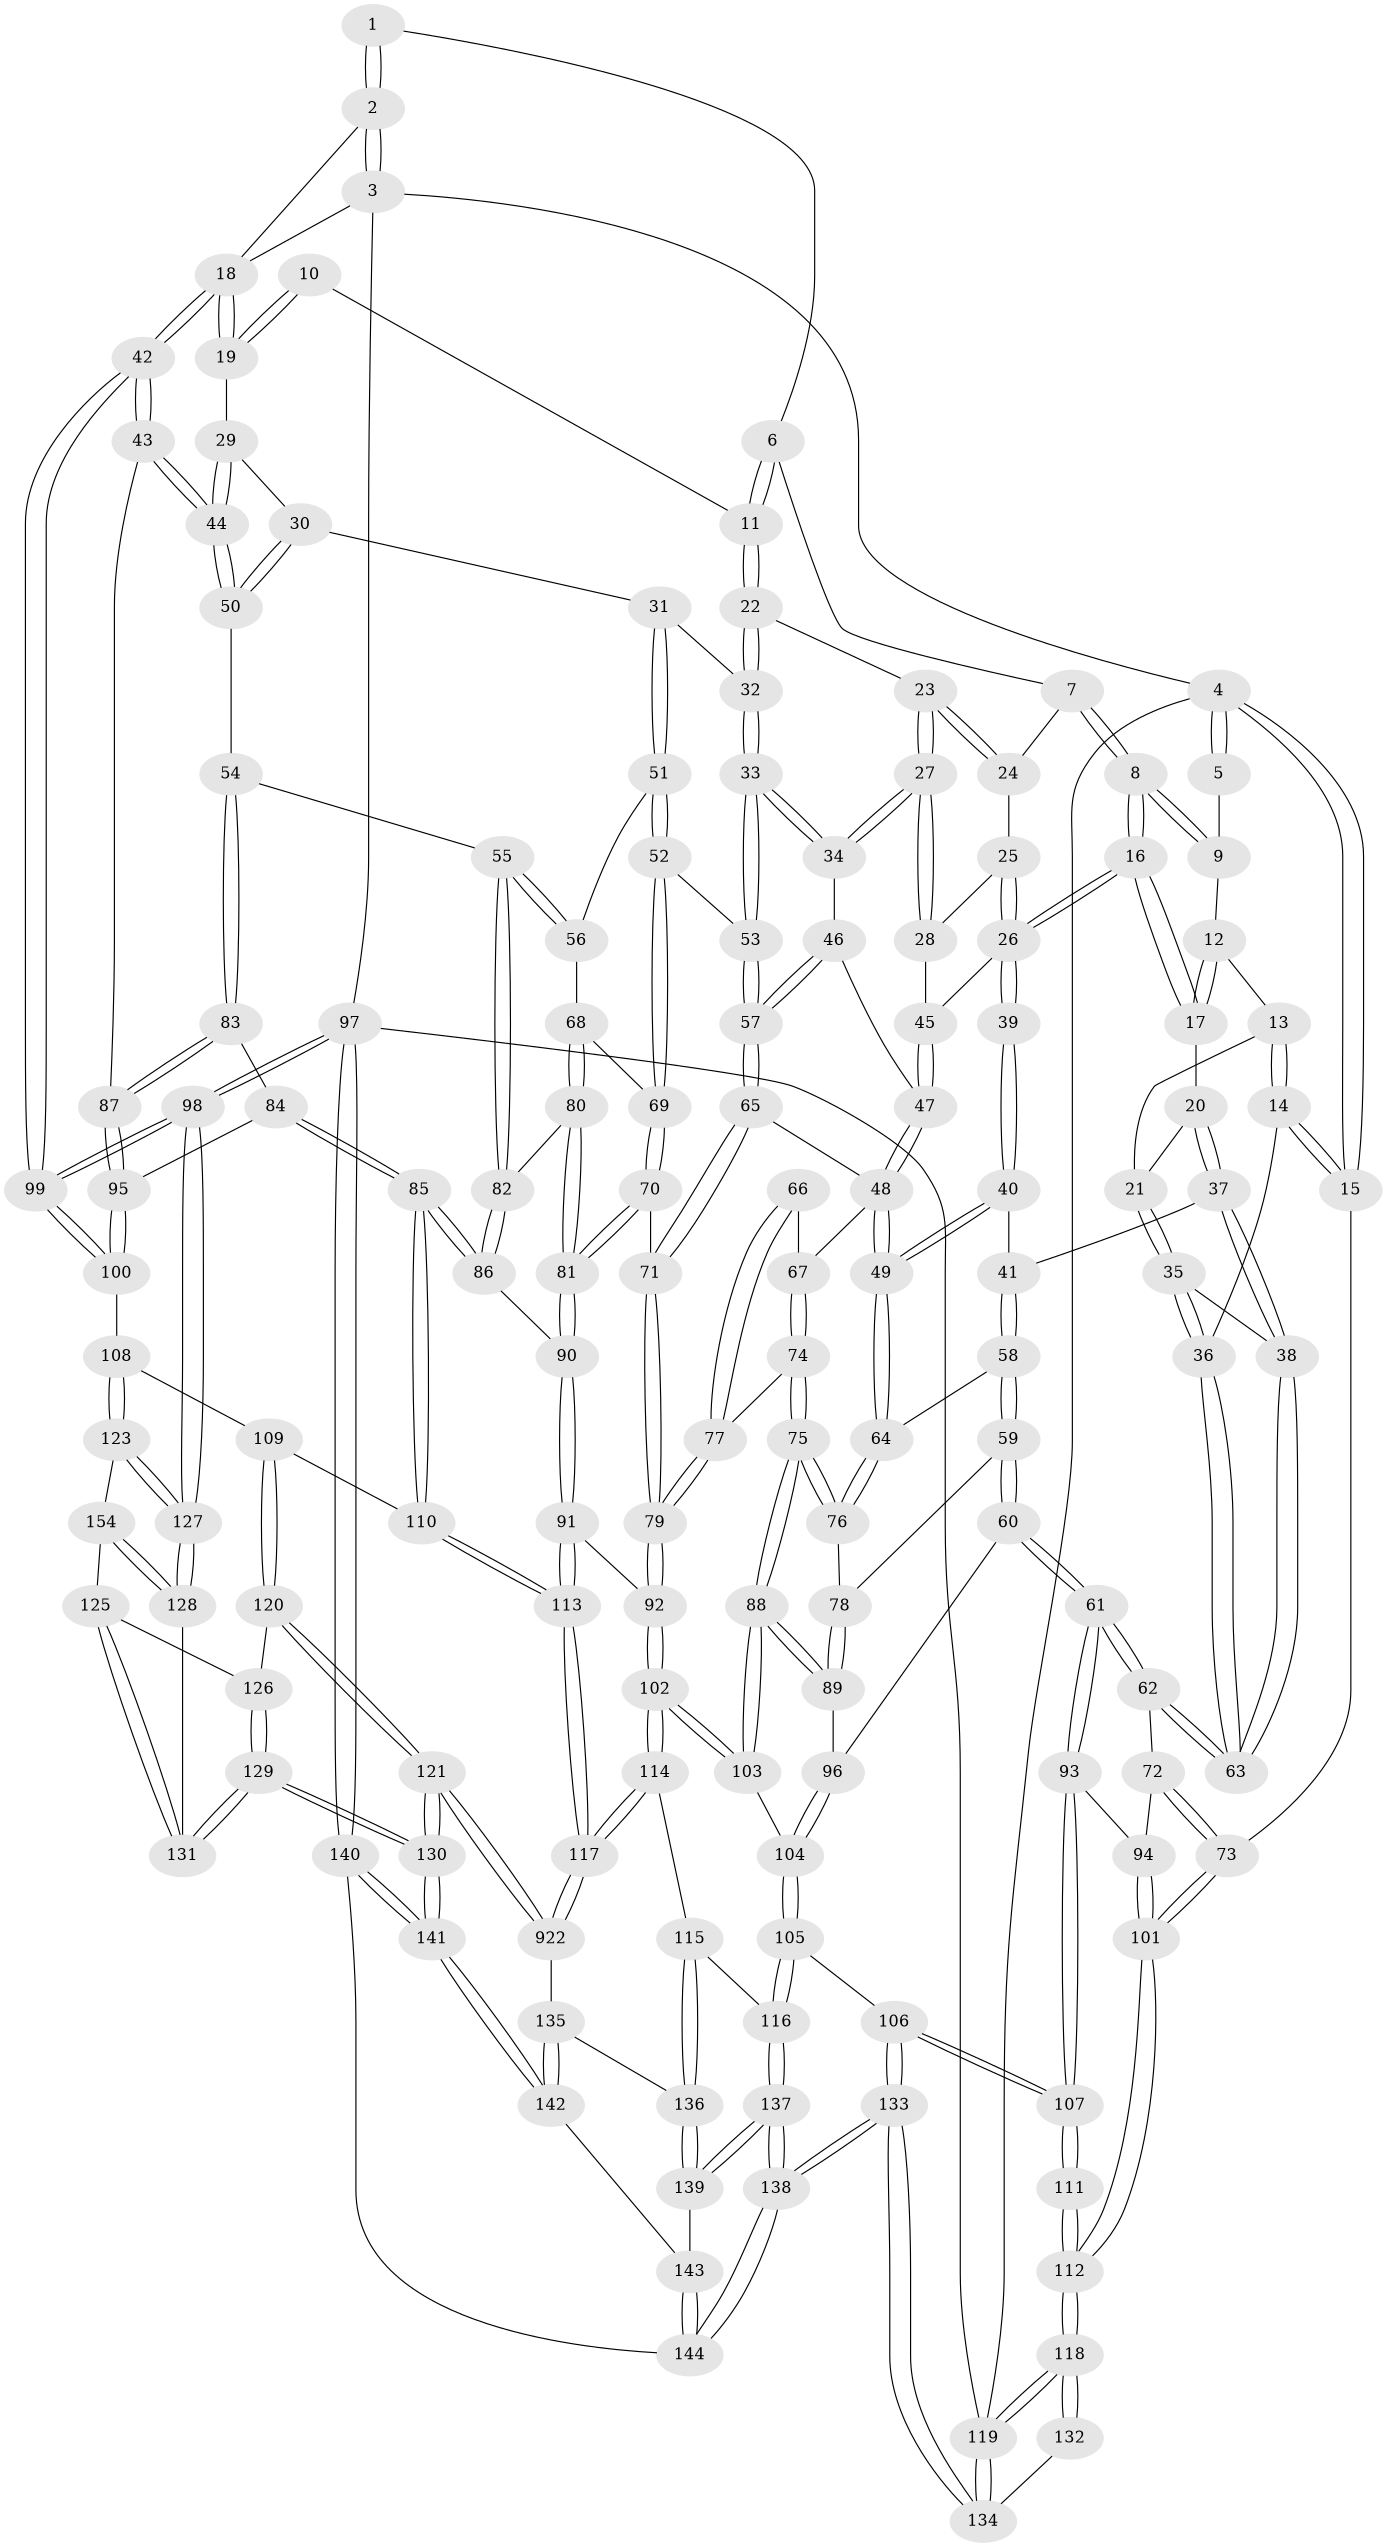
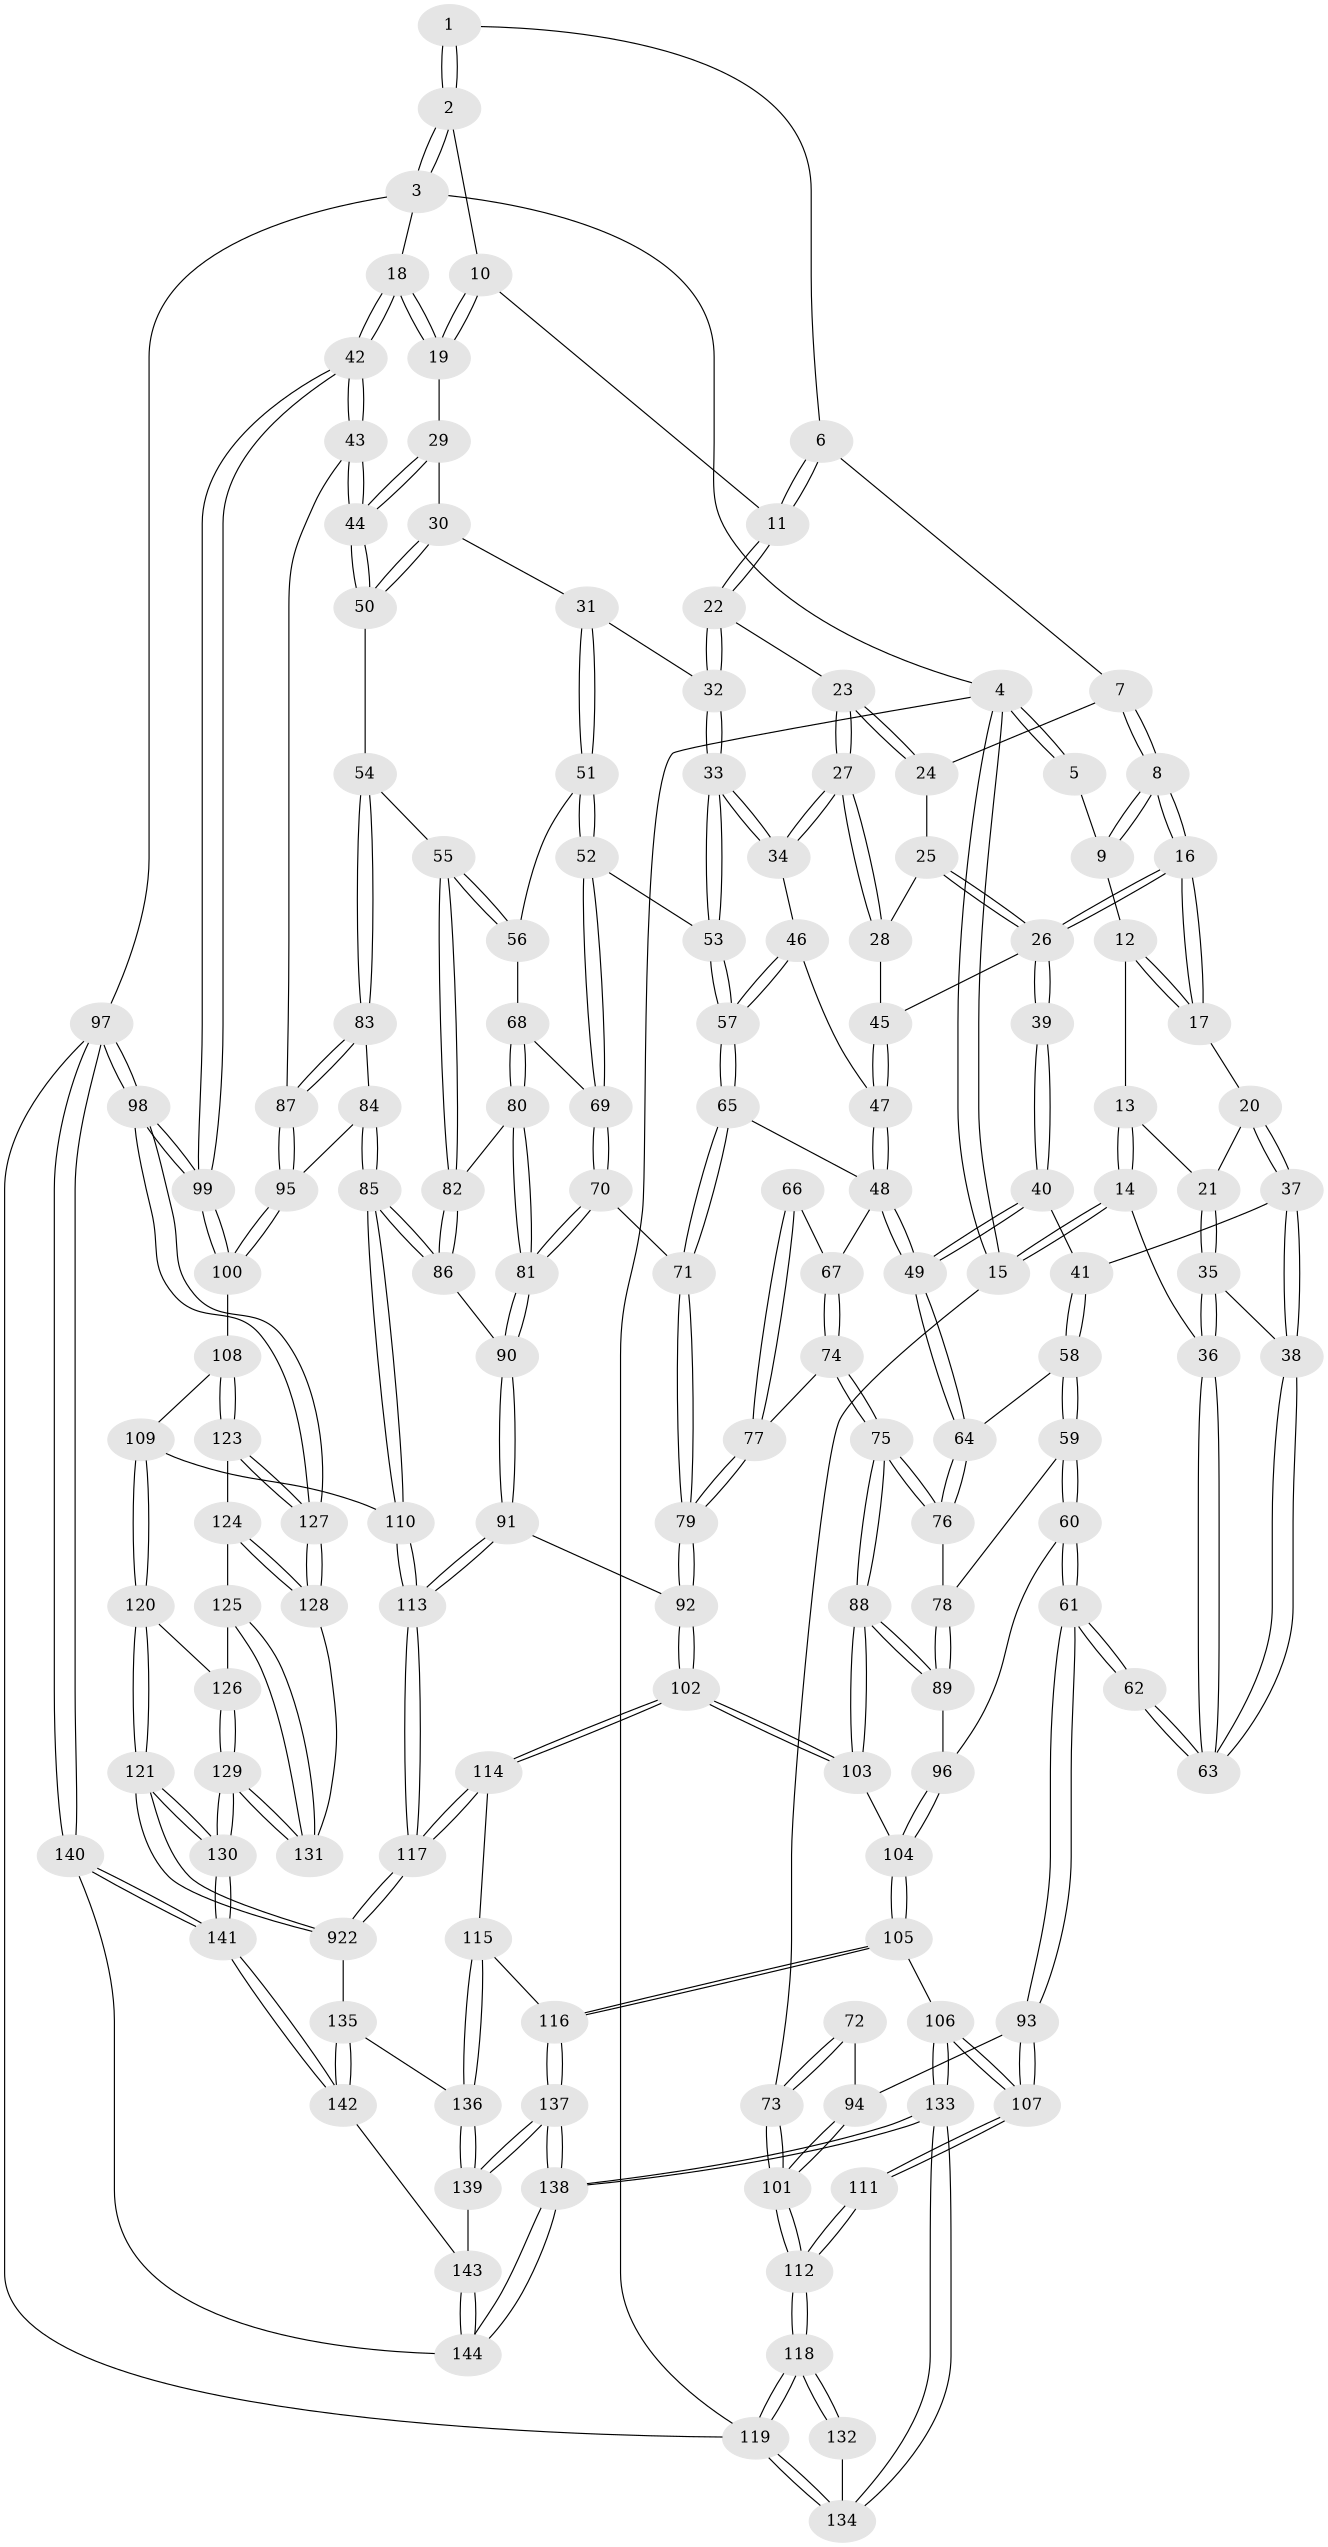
edge "2" -- "18": now "2" -- "10"
node "154": label "154" -> "124"
edge "62" -- "72": removed
